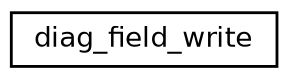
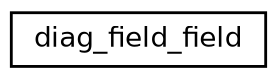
node "diag_field_write": label "diag_field_write" -> "diag_field_field"
